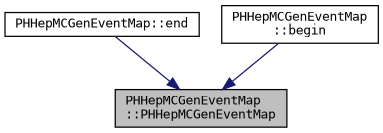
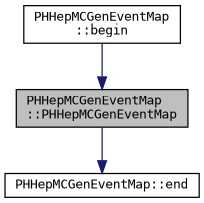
edge "PHHepMCGenEventMap::end" -> "PHHepMCGenEventMap ::PHHepMCGenEventMap": reversed
